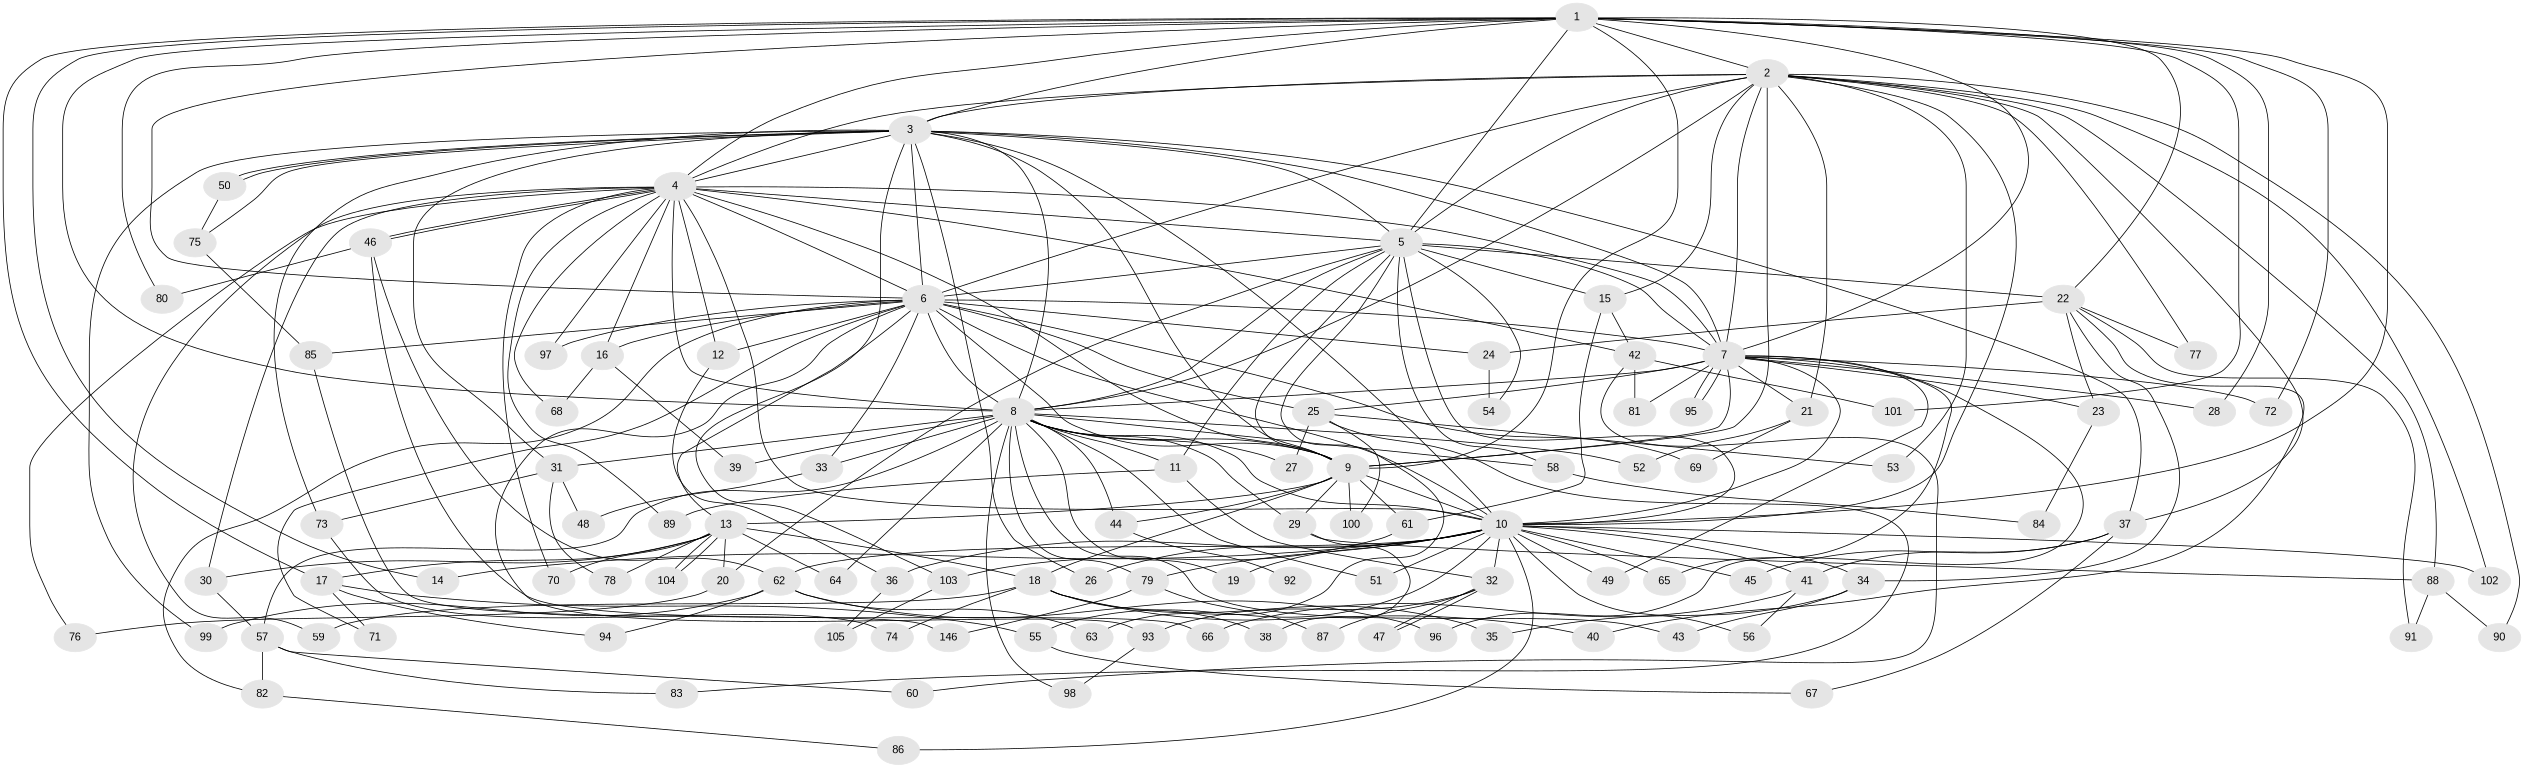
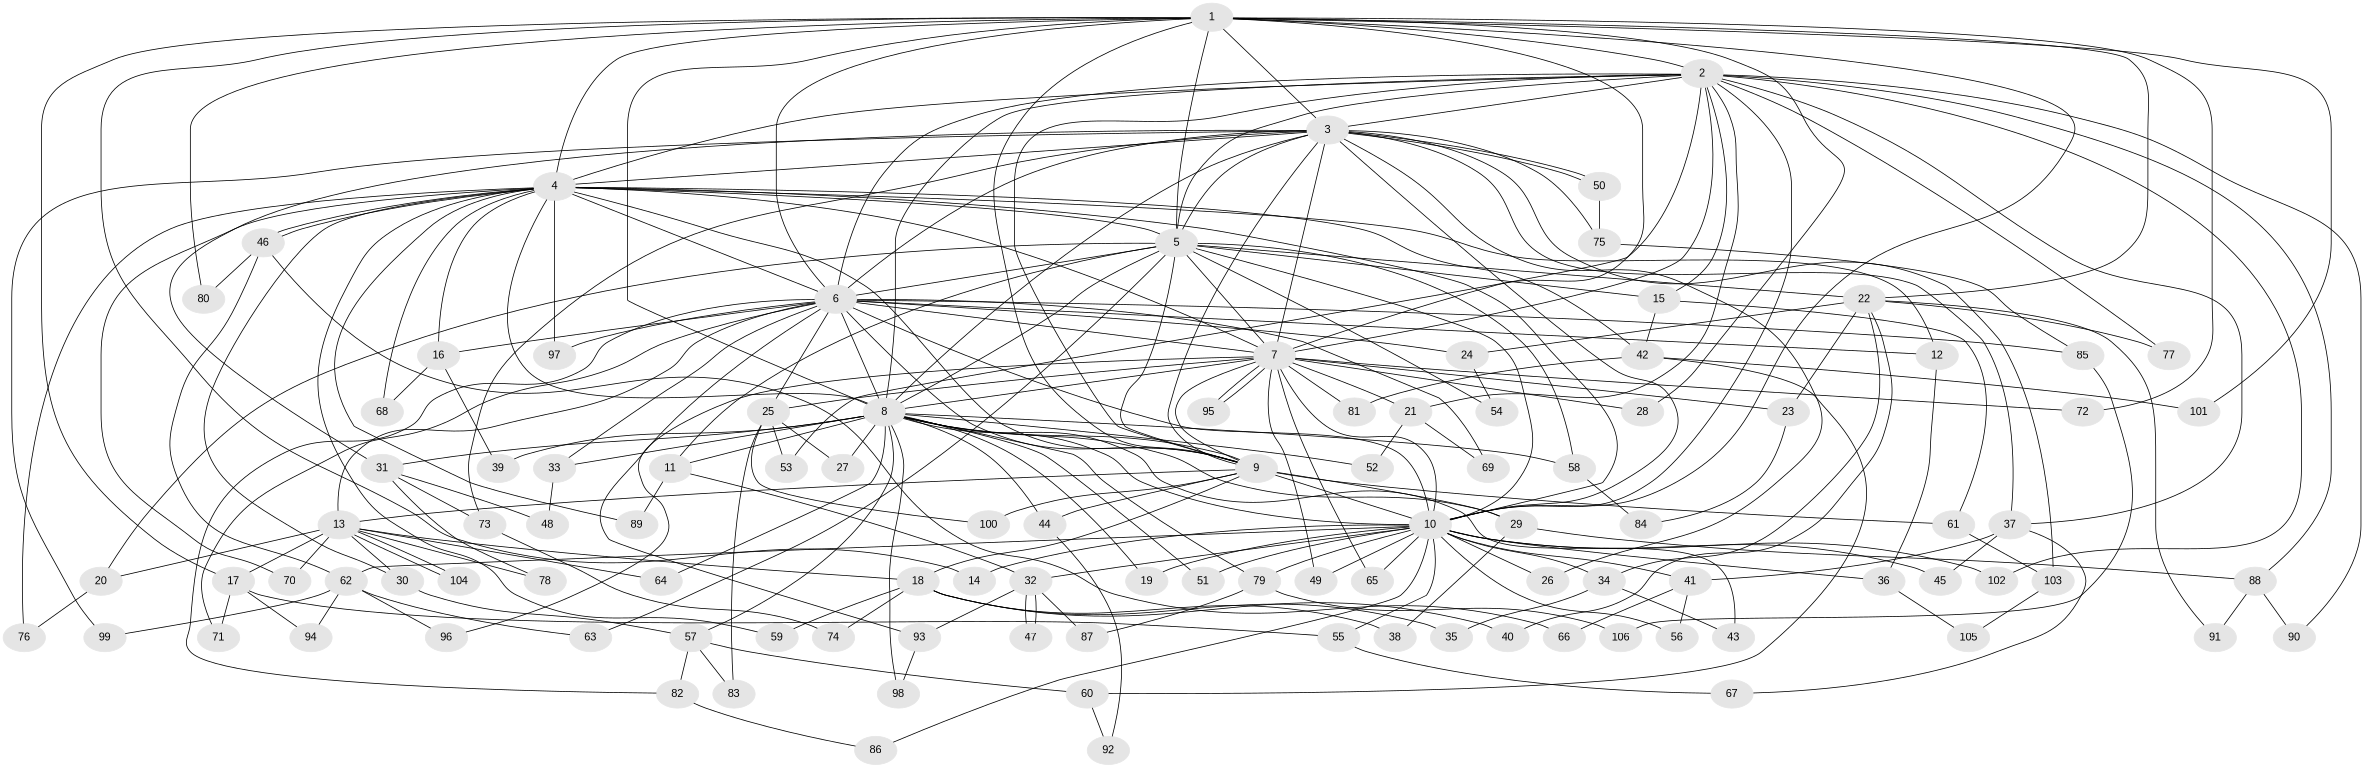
node "146": label "146" -> "106"
edge "60" -- "92": added
